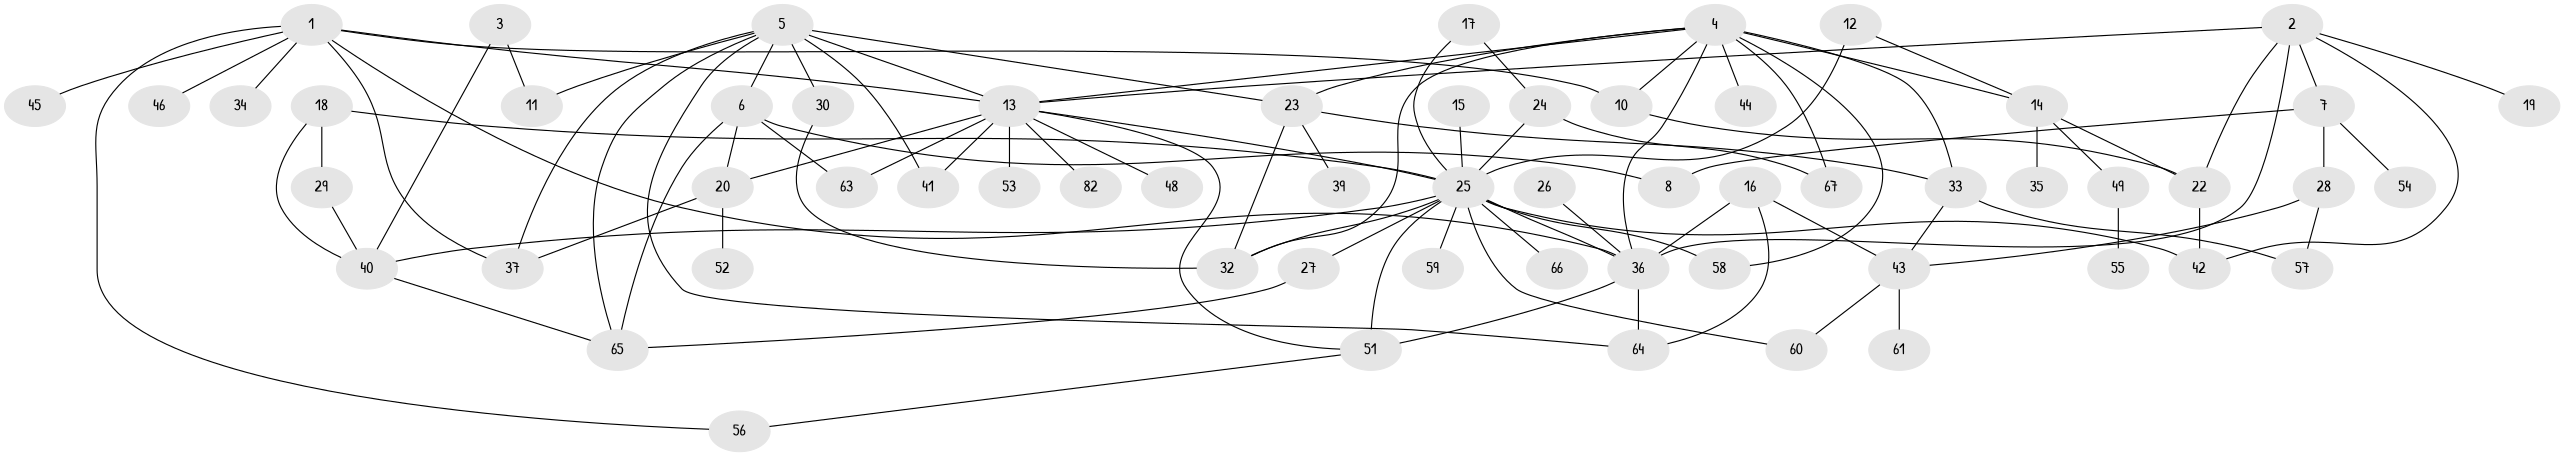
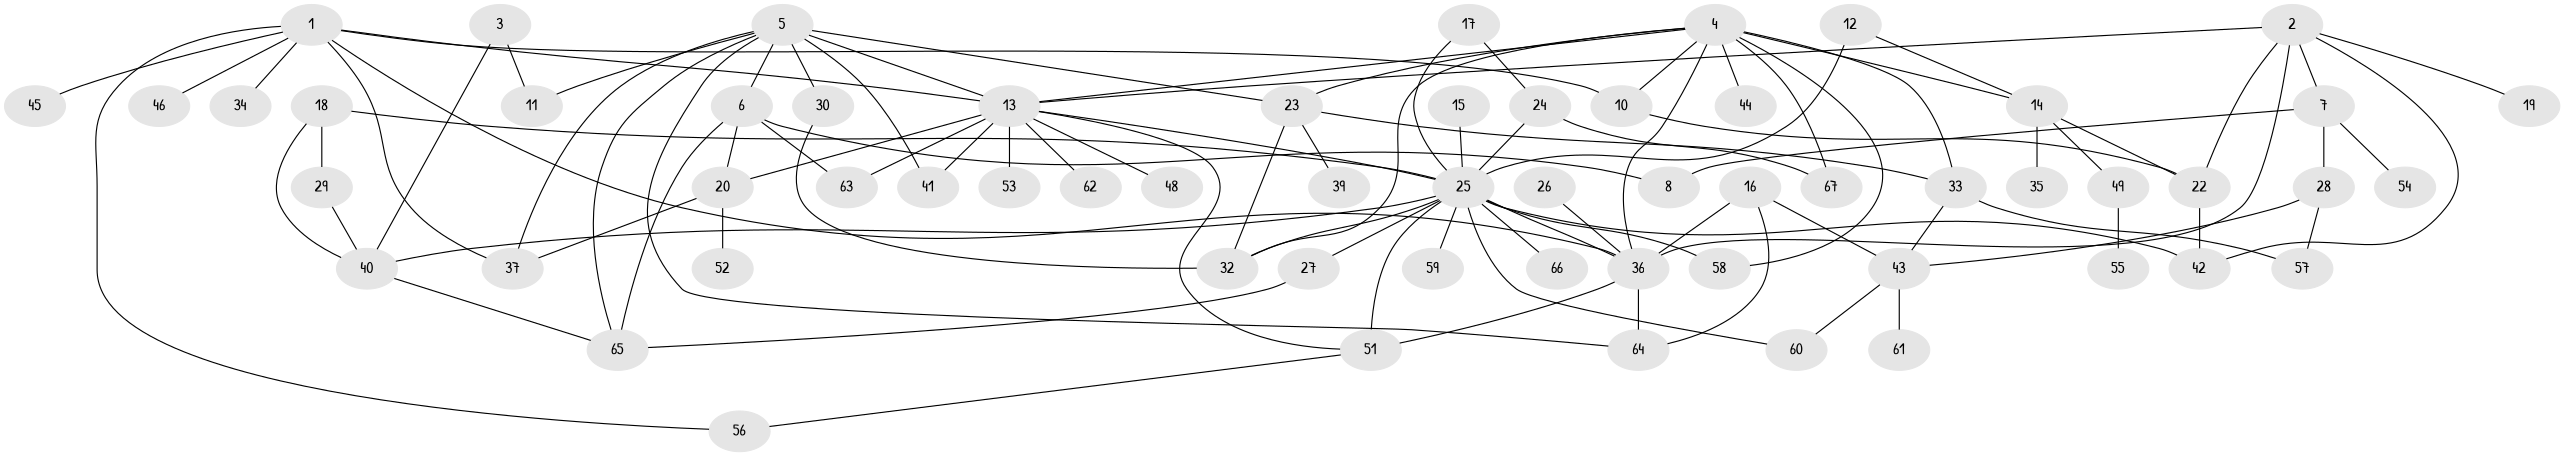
node "82": label "82" -> "62"
